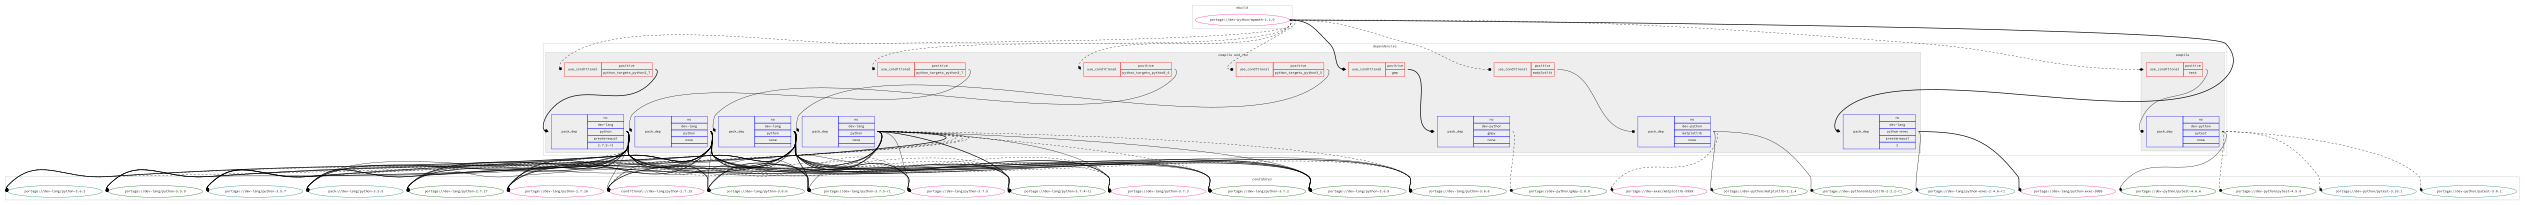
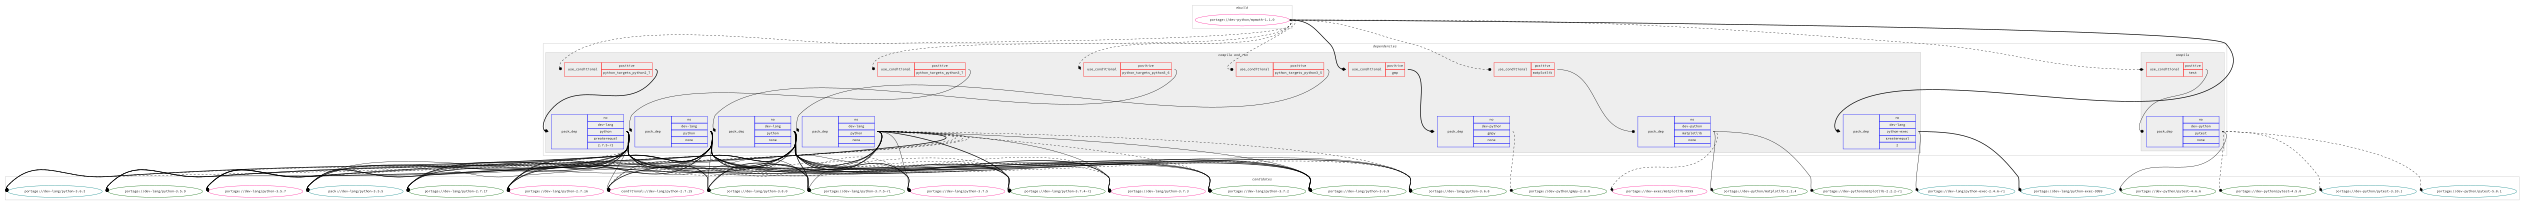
node "portage://dev-lang/python-3.5.7": color teal -> deeppink
node "portage://dev-lang/python-exec-9999": color deeppink -> teal
